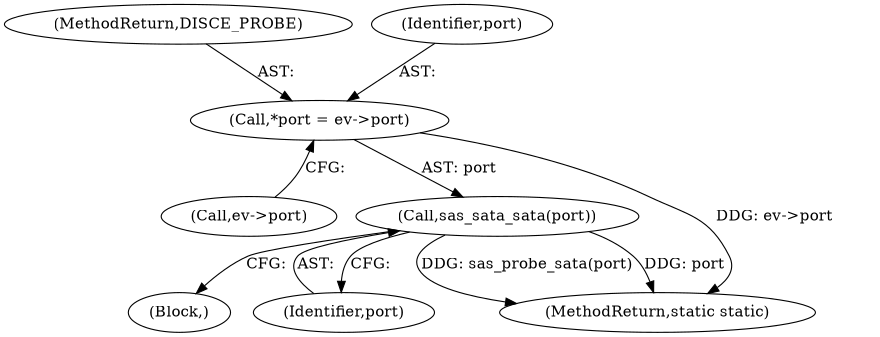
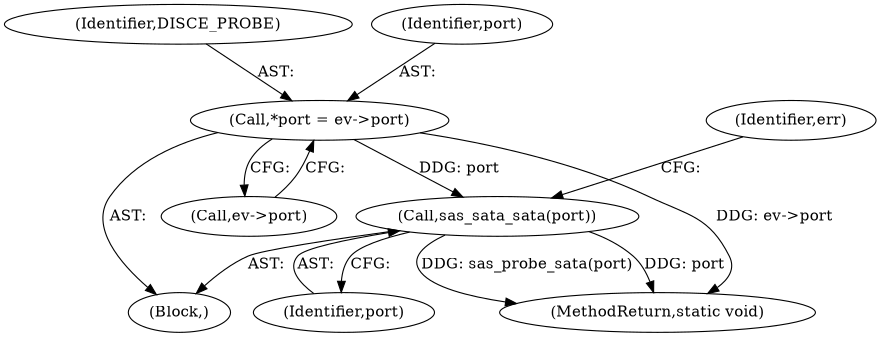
node "(MethodReturn,DISCE_PROBE)": label "(MethodReturn,DISCE_PROBE)" -> "(Identifier,DISCE_PROBE)"
node "(Identifier,err)": added
edge "(Call,*port = ev->port)" -> "(Call,ev->port)": added, label "CFG:"
edge "(Call,*port = ev->port)" -> "(Call,sas_sata_sata(port))": label "AST: port" -> "DDG: port"
edge "(Call,*port = ev->port)" -> "(Block,)": added, label "AST:"
edge "(Call,sas_sata_sata(port))" -> "(Block,)": label "CFG: " -> "AST: "
node "(MethodReturn,static static)": label "(MethodReturn,static static)" -> "(MethodReturn,static void)"
